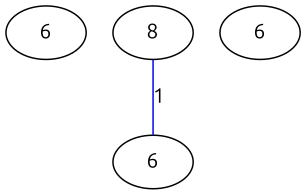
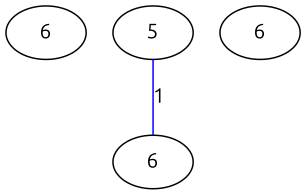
node "8": label "8" -> "5"
